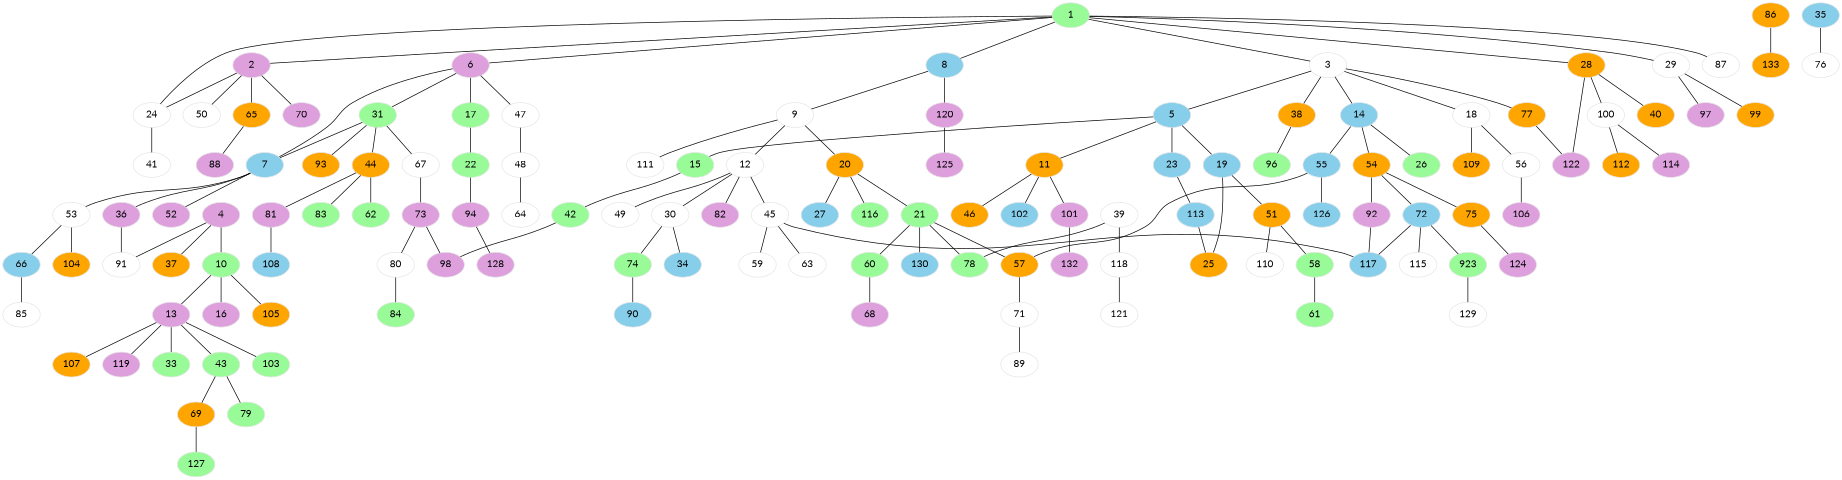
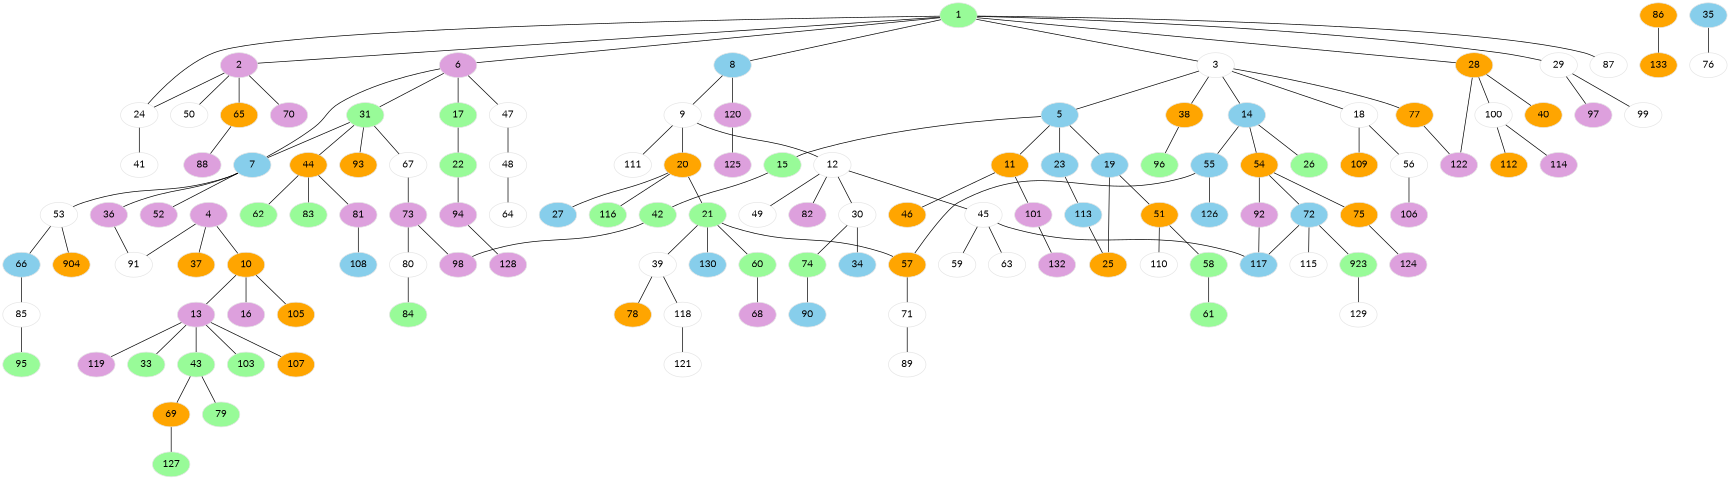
node "99": fillcolor orange -> white
node "102": removed
edge "21" -- "78": now "21" -- "39"
node "104": label "104" -> "904"
node "10": fillcolor palegreen -> orange
node "78": fillcolor palegreen -> orange
node "95": added
